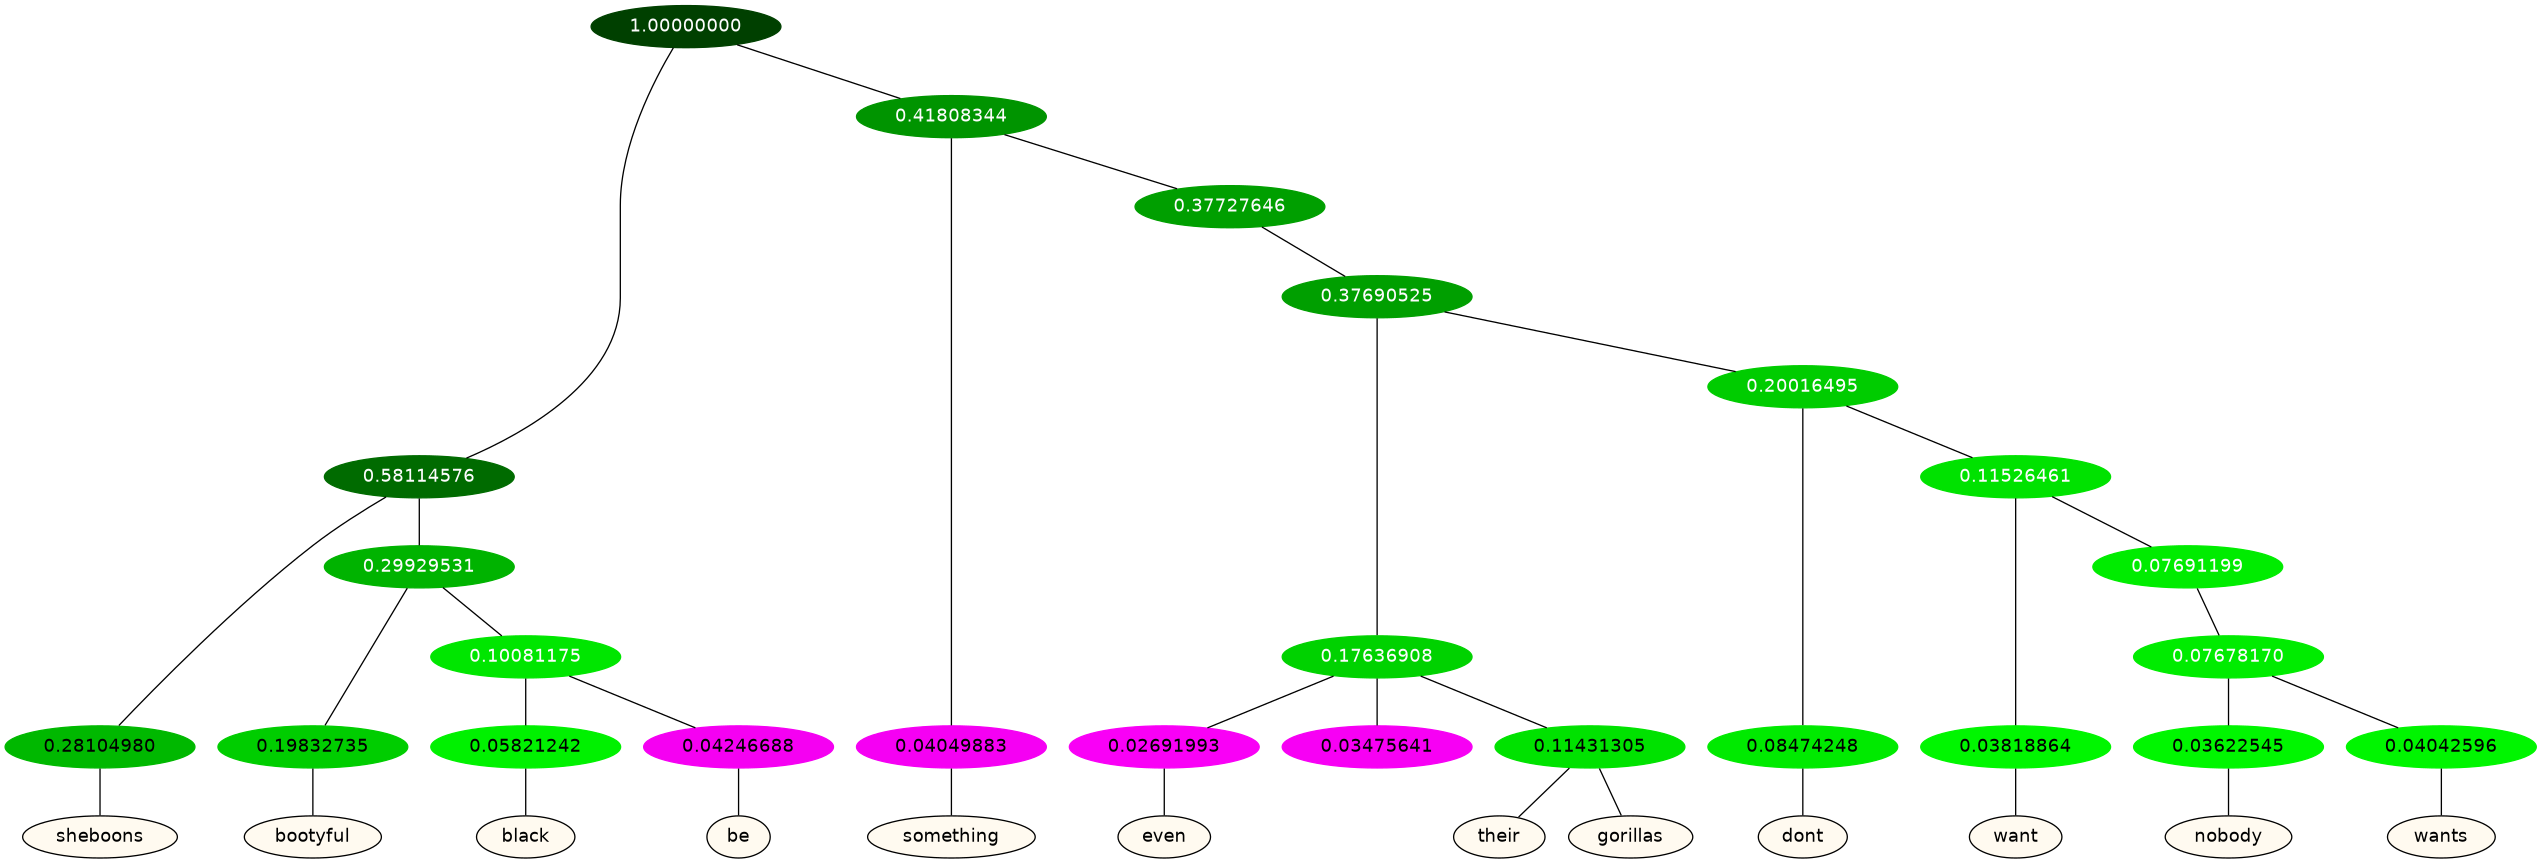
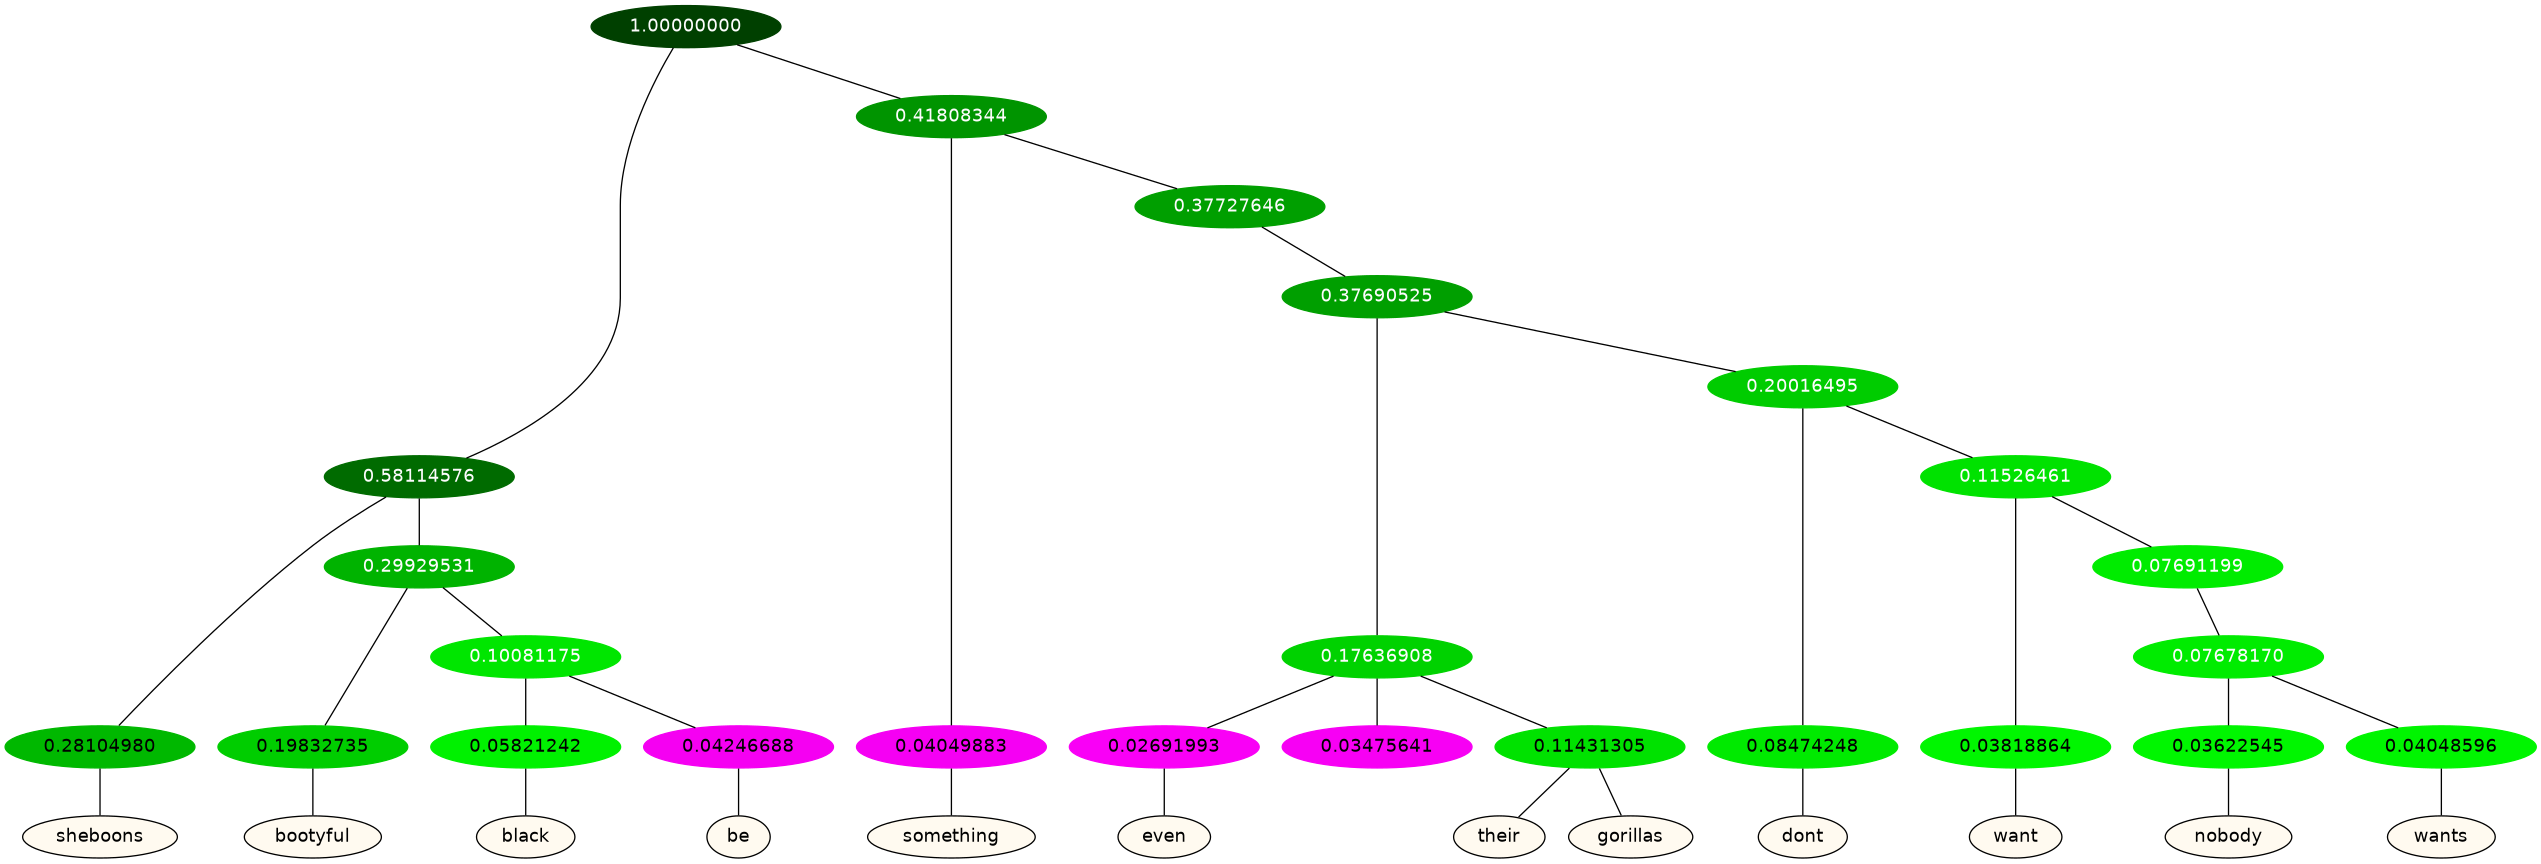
node "0.04042596": label "0.04042596" -> "0.04048596"
